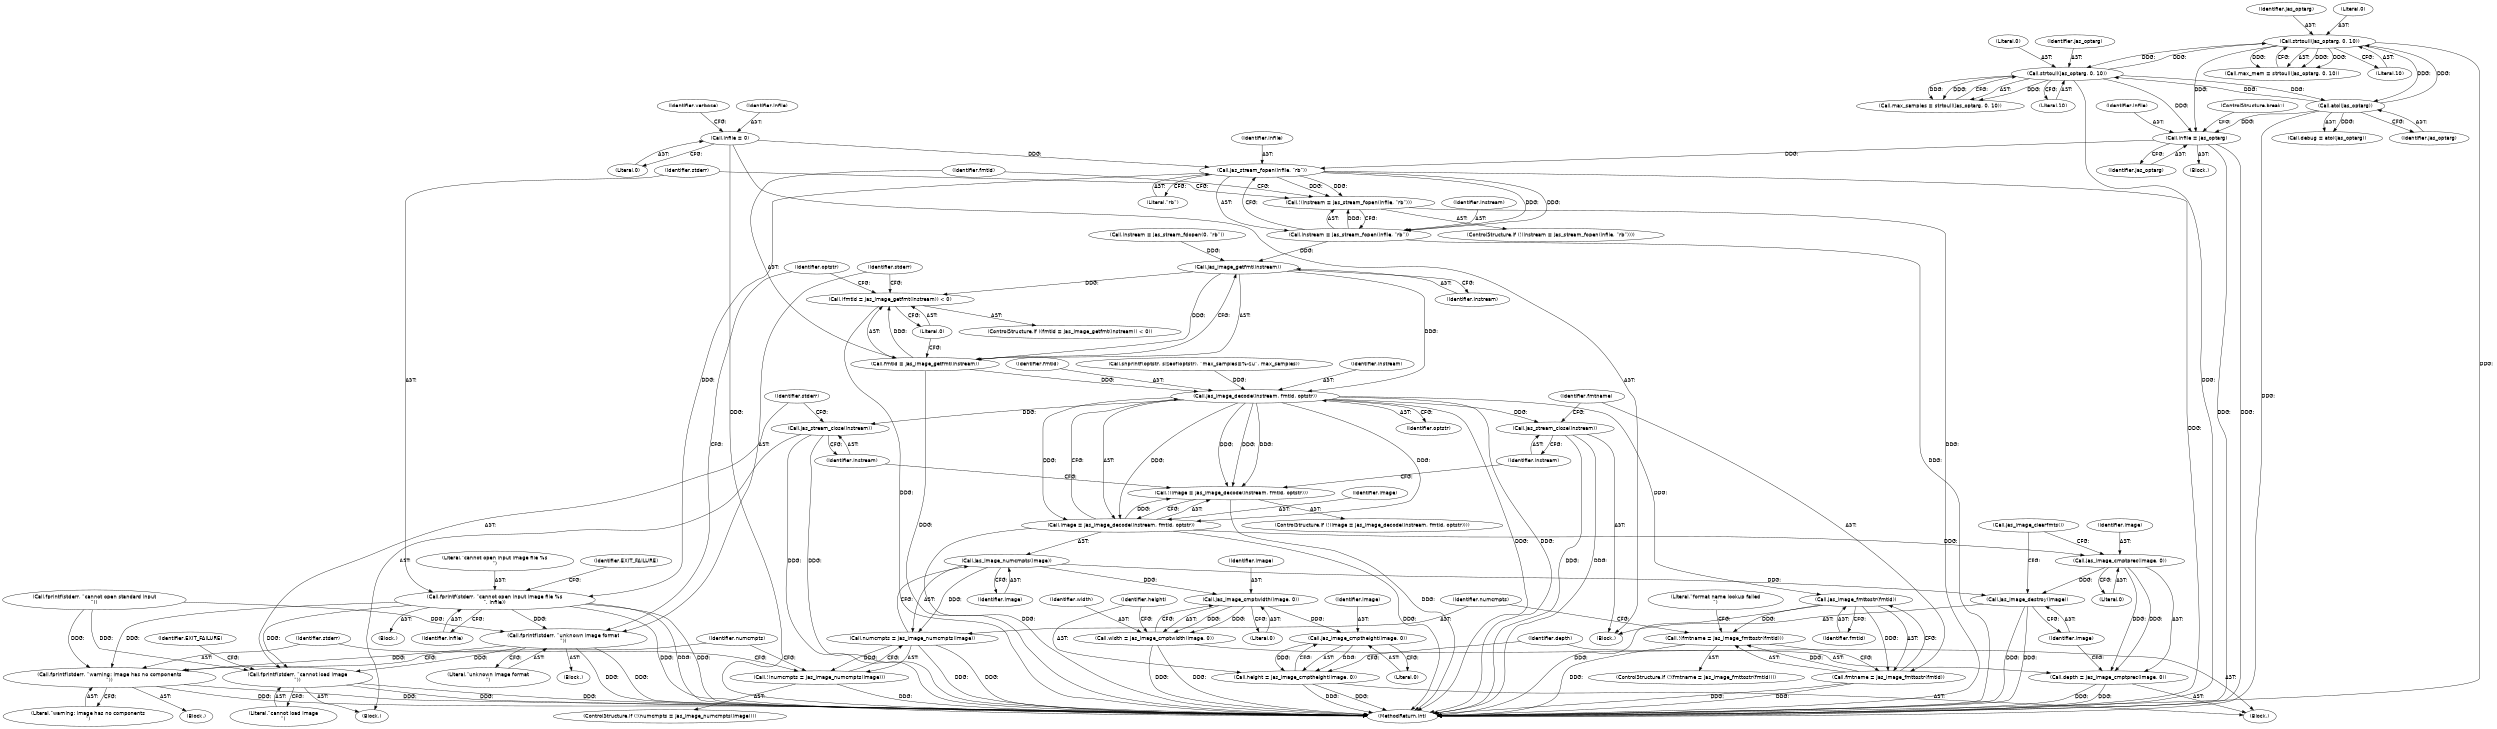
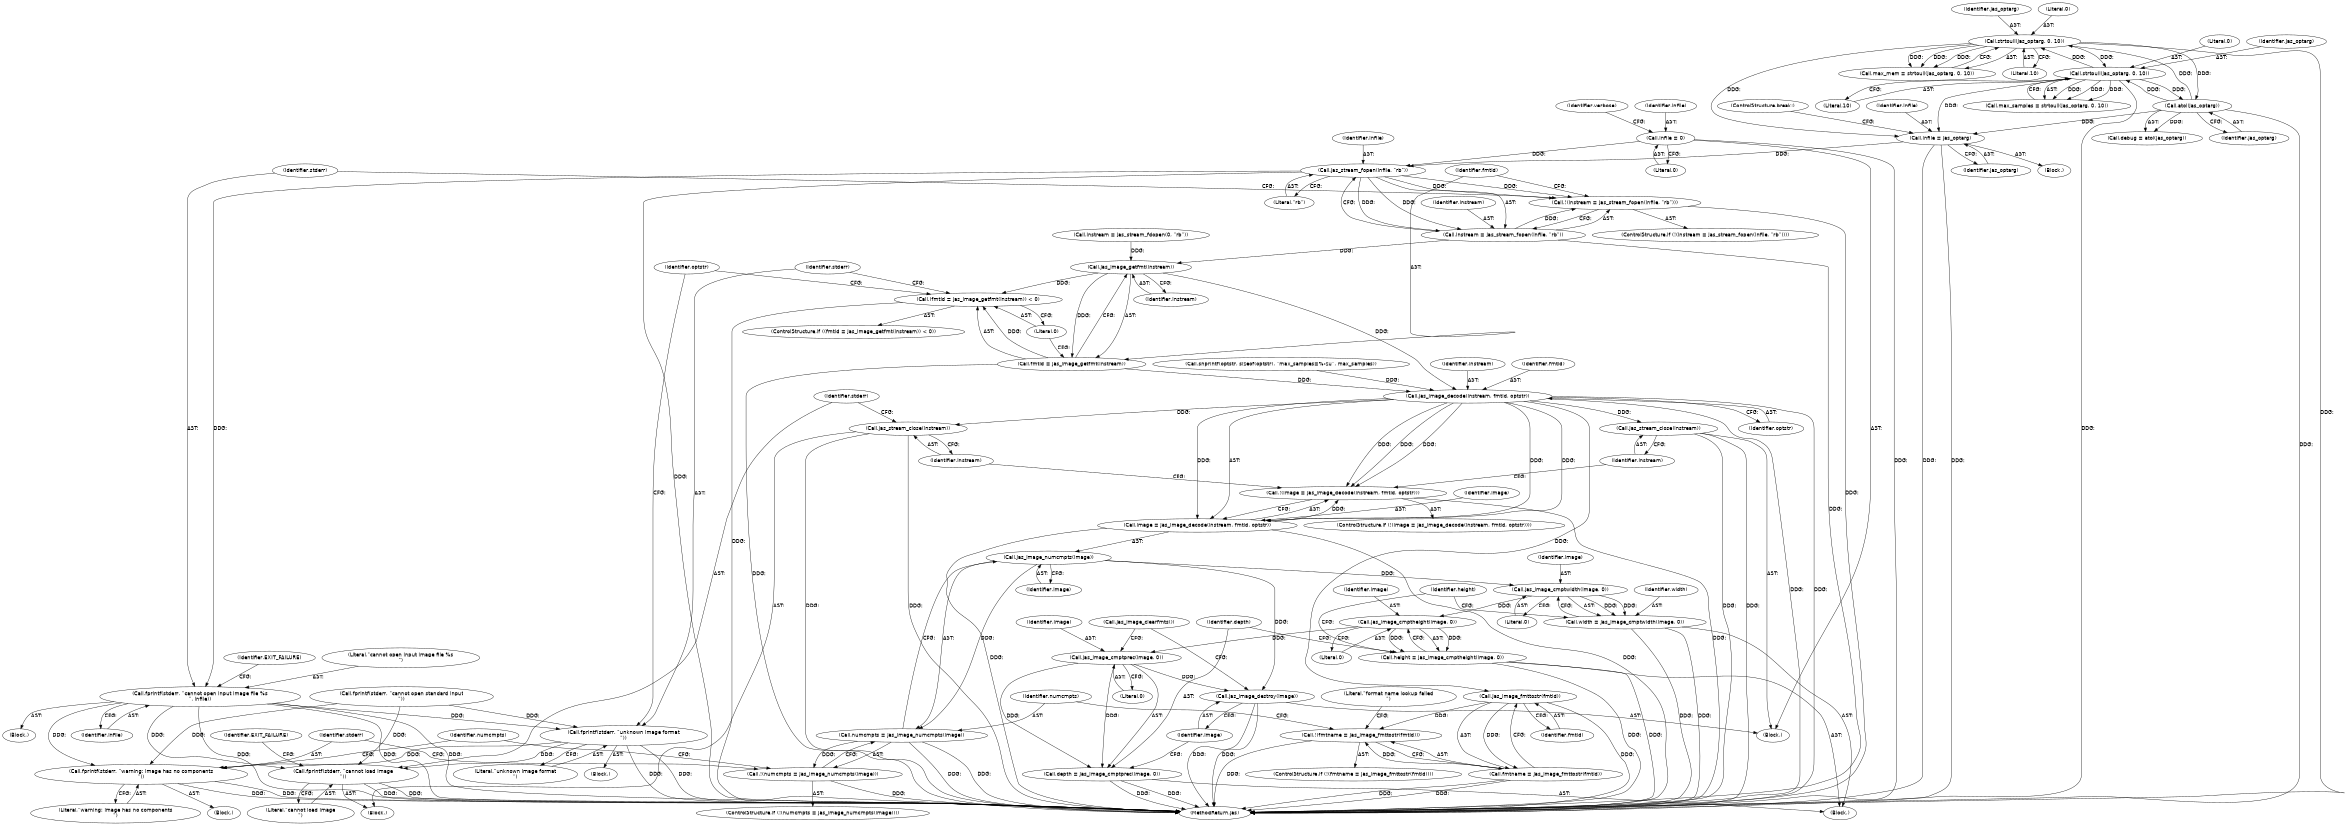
node "(Identifier,fmtname)": removed
edge "(Call,image = jas_image_decode(instream, fmtid, optstr))" -> "(Call,jas_image_decode(instream, fmtid, optstr))": removed, label "CFG:"
edge "(Call,image = jas_image_decode(instream, fmtid, optstr))" -> "(Call,jas_image_cmptprec(image, 0))": now "(Call,jas_image_cmptheight(image, 0))" -> "(Call,jas_image_cmptprec(image, 0))"
edge "(Identifier,height)" -> "(Call,height = jas_image_cmptheight(image, 0))": label "AST: " -> "CFG: "
node "(MethodReturn,int)": label "(MethodReturn,int)" -> "(MethodReturn,jas)"
